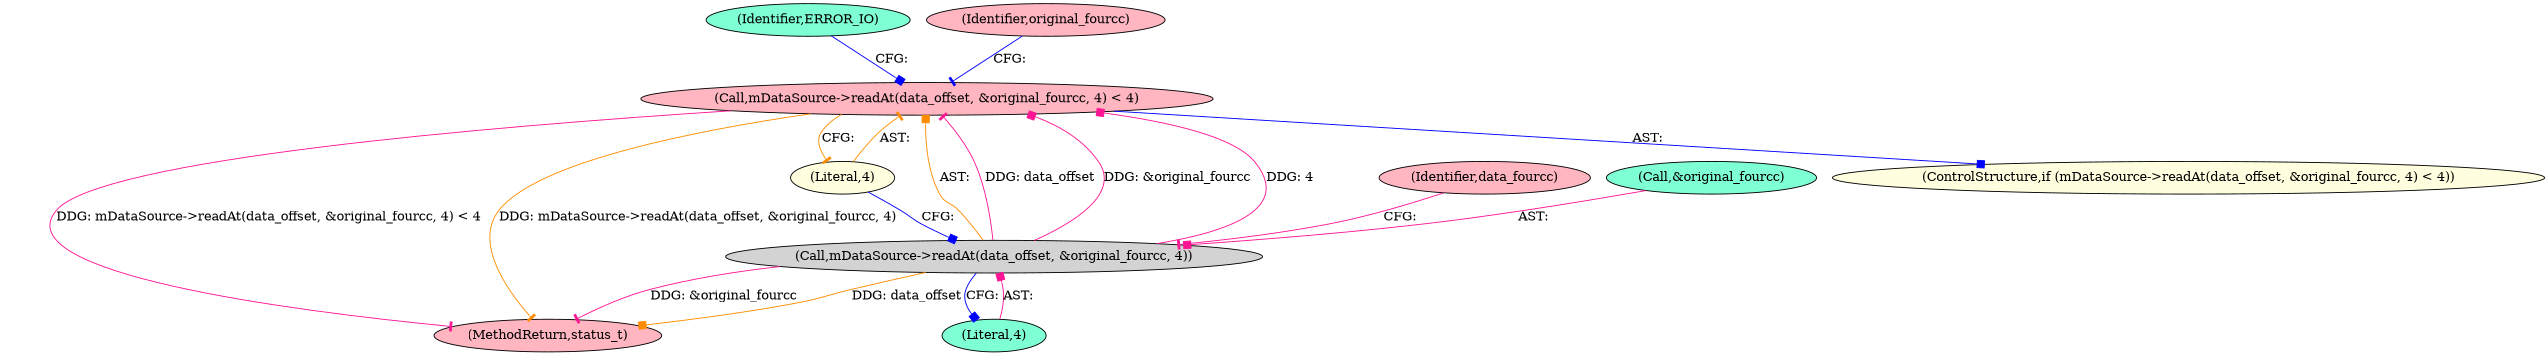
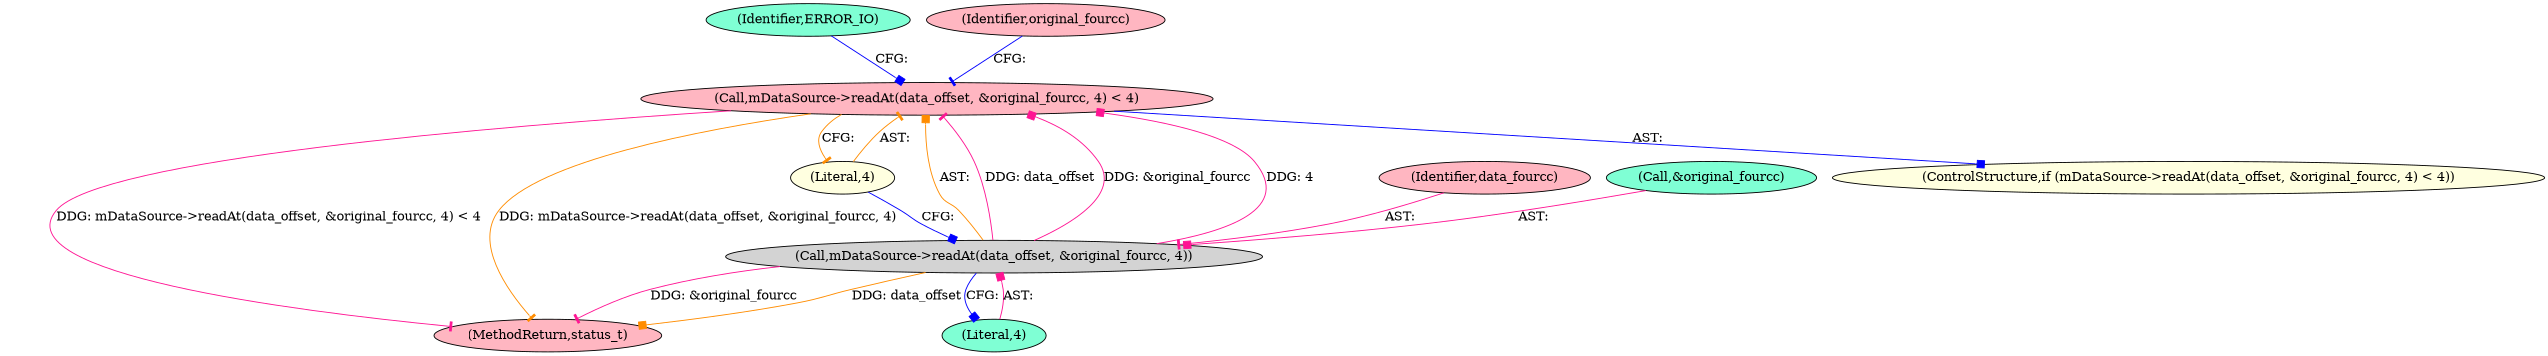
edge "(Identifier,data_fourcc)" -> "(Call,mDataSource->readAt(data_offset, &original_fourcc, 4))": label "CFG: " -> "AST: "
